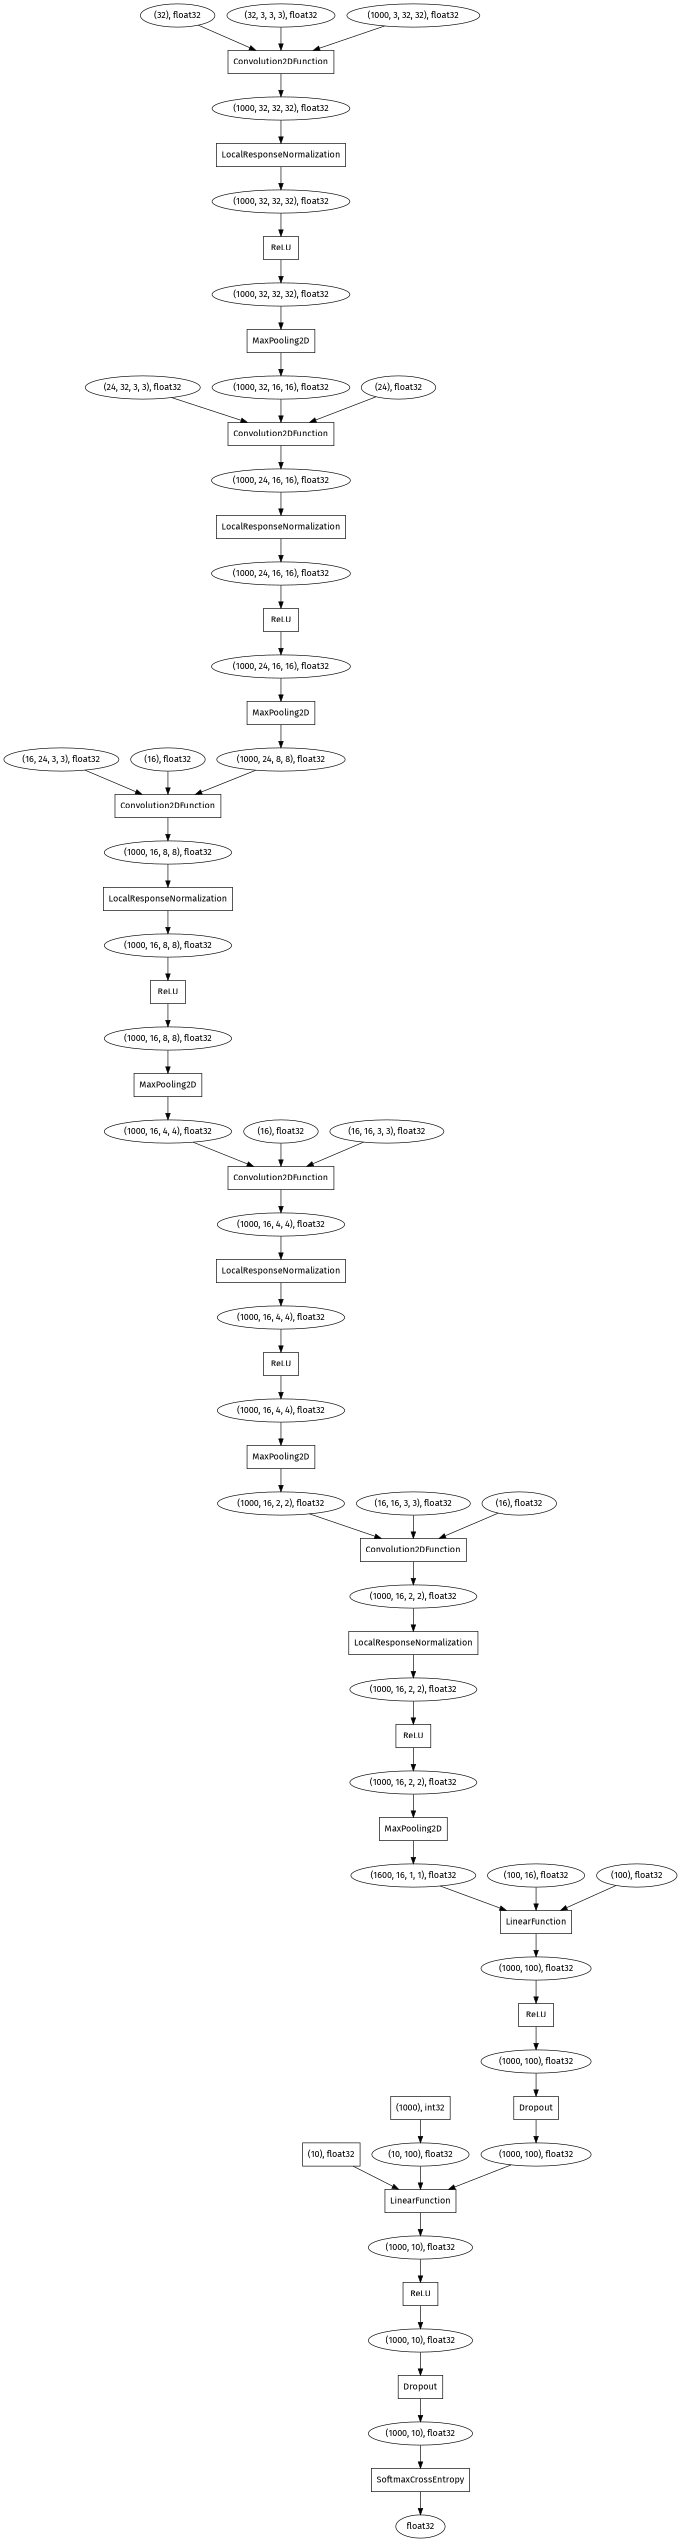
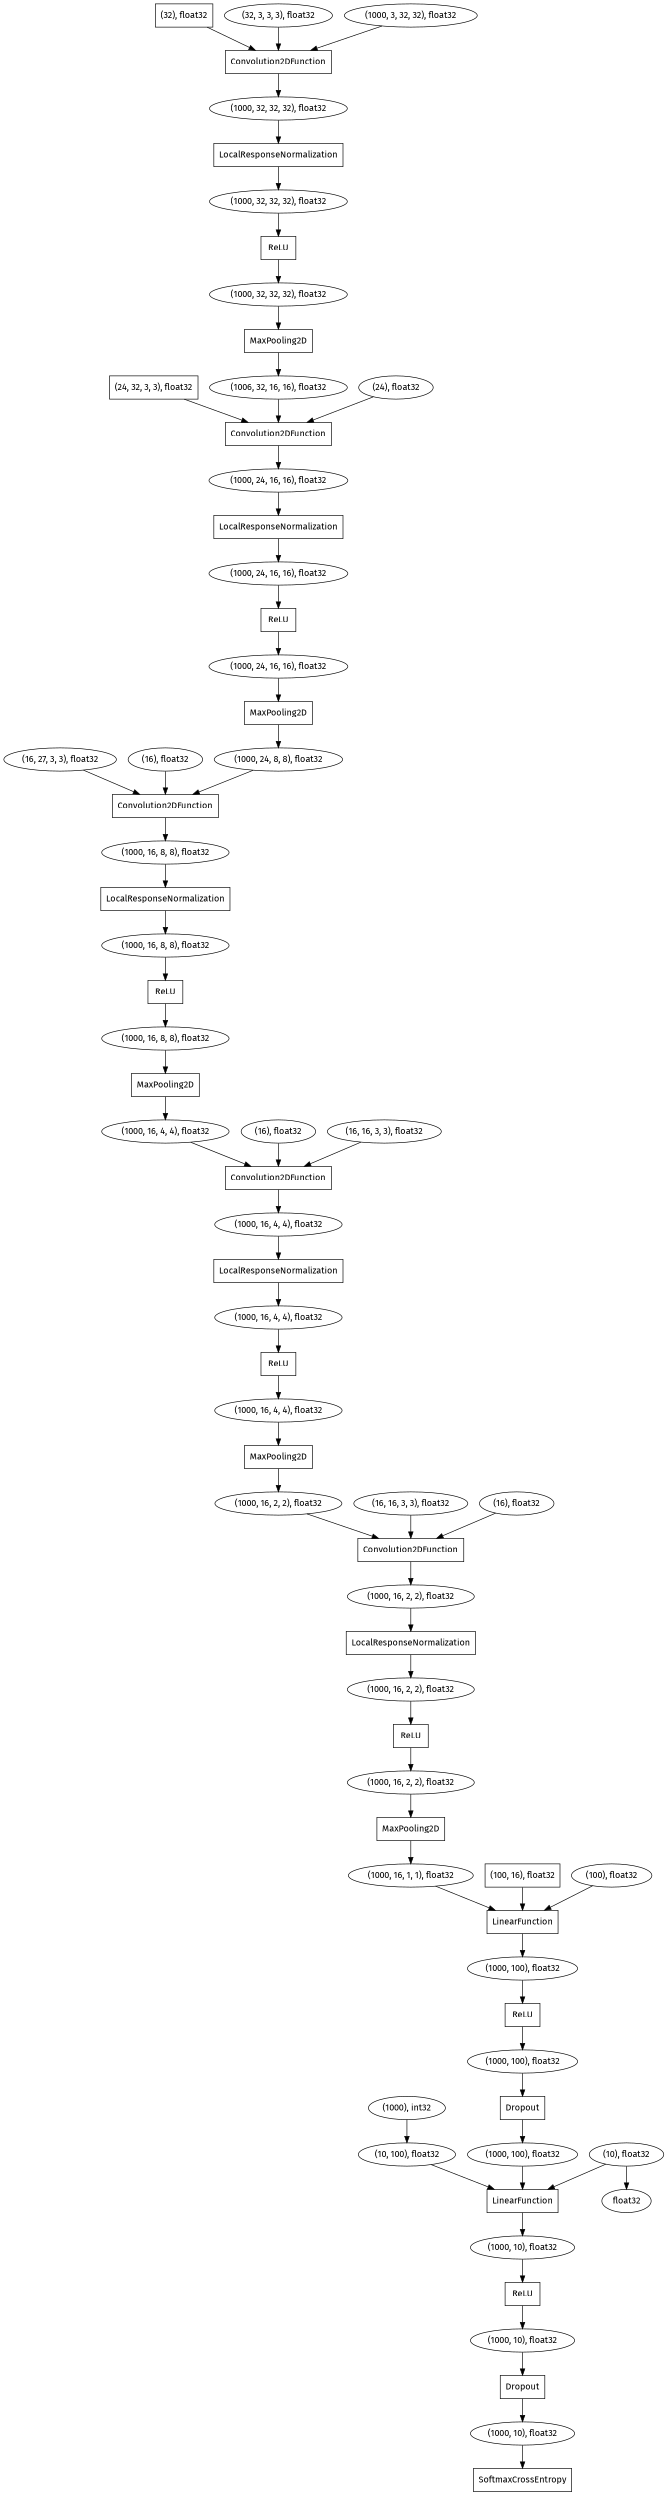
node "(32), float32": shape ellipse -> box
node "(24, 32, 3, 3), float32": shape ellipse -> box
node "(1000, 32, 16, 16), float32": label "(1000, 32, 16, 16), float32" -> "(1006, 32, 16, 16), float32"
node "(16, 24, 3, 3), float32": label "(16, 24, 3, 3), float32" -> "(16, 27, 3, 3), float32"
node "(1600, 16, 1, 1), float32": label "(1600, 16, 1, 1), float32" -> "(1000, 16, 1, 1), float32"
node "(100, 16), float32": shape ellipse -> box
node "(1000), int32": shape box -> ellipse
node "(10), float32": shape box -> ellipse
edge "SoftmaxCrossEntropy" -> "float32": now "(10), float32" -> "float32"
